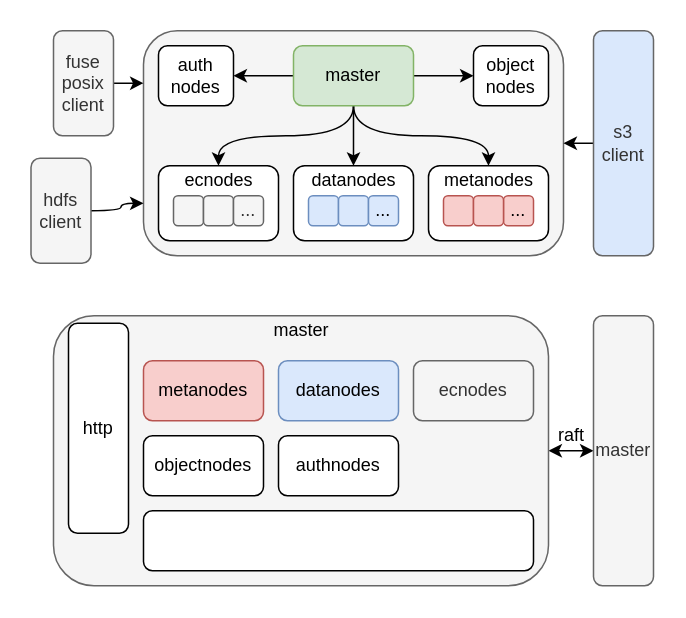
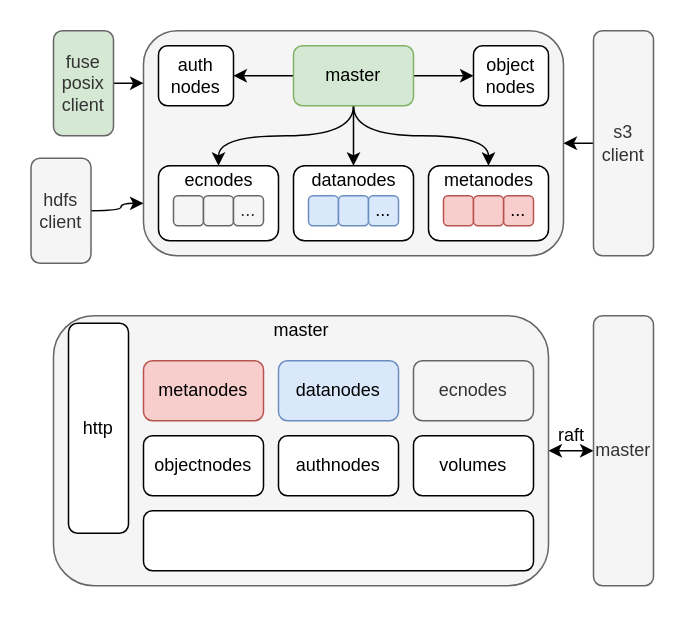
node "fuse posix client": fillcolor #f5f5f5 -> #d5e8d4
node "s3 client": fillcolor #dae8fc -> #f5f5f5
node "volumes": added
